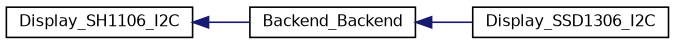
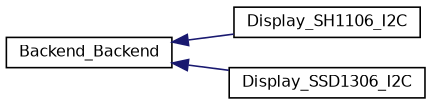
edge "Backend_Backend" -> "Display_SH1106_I2C": reversed
